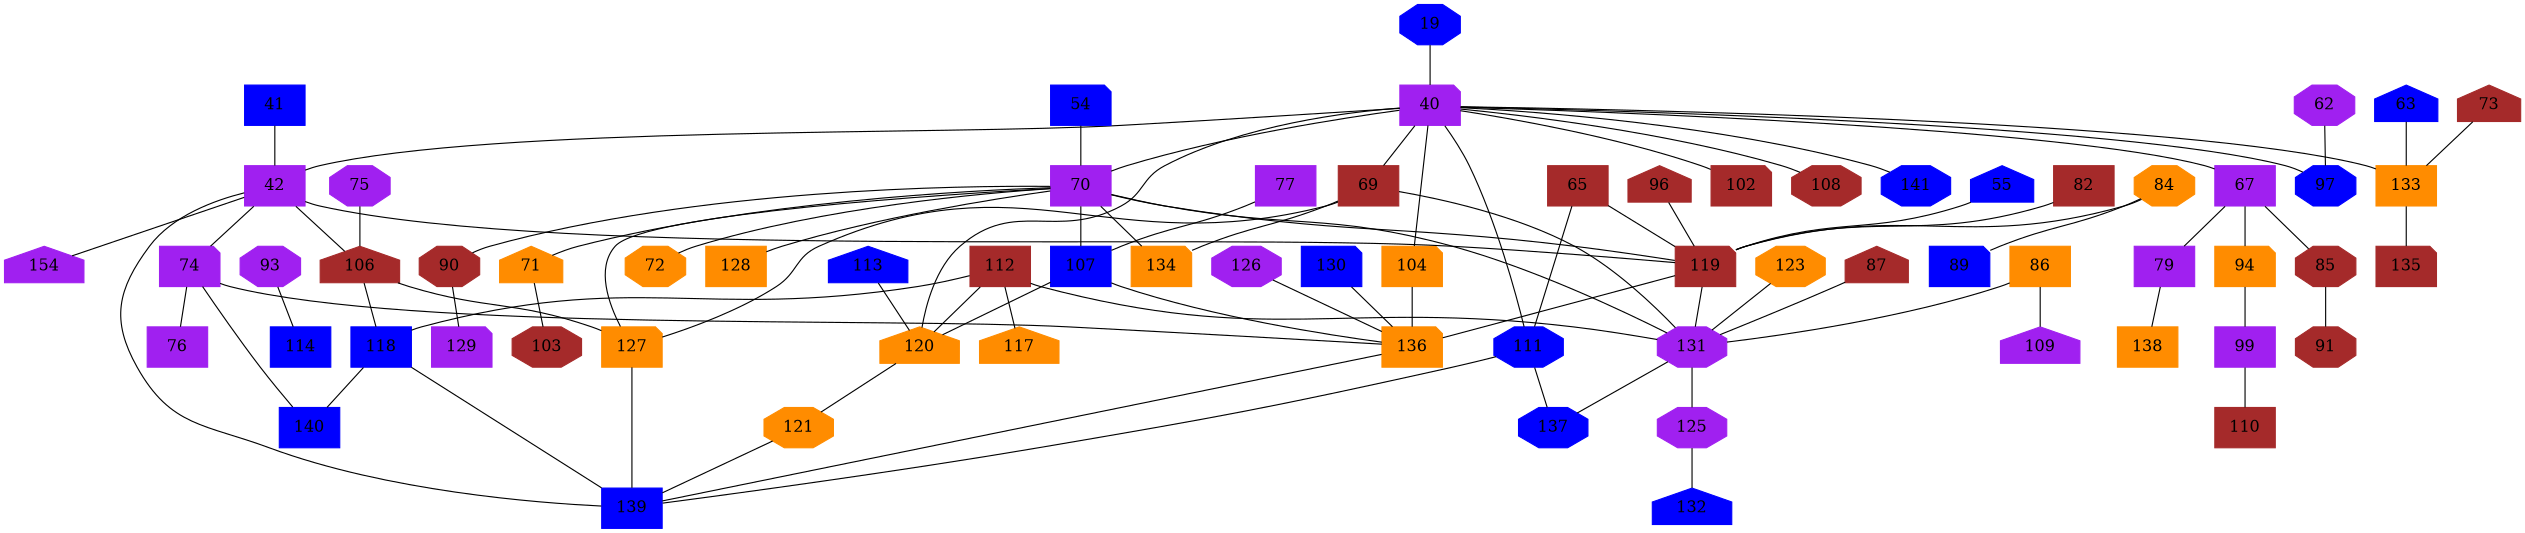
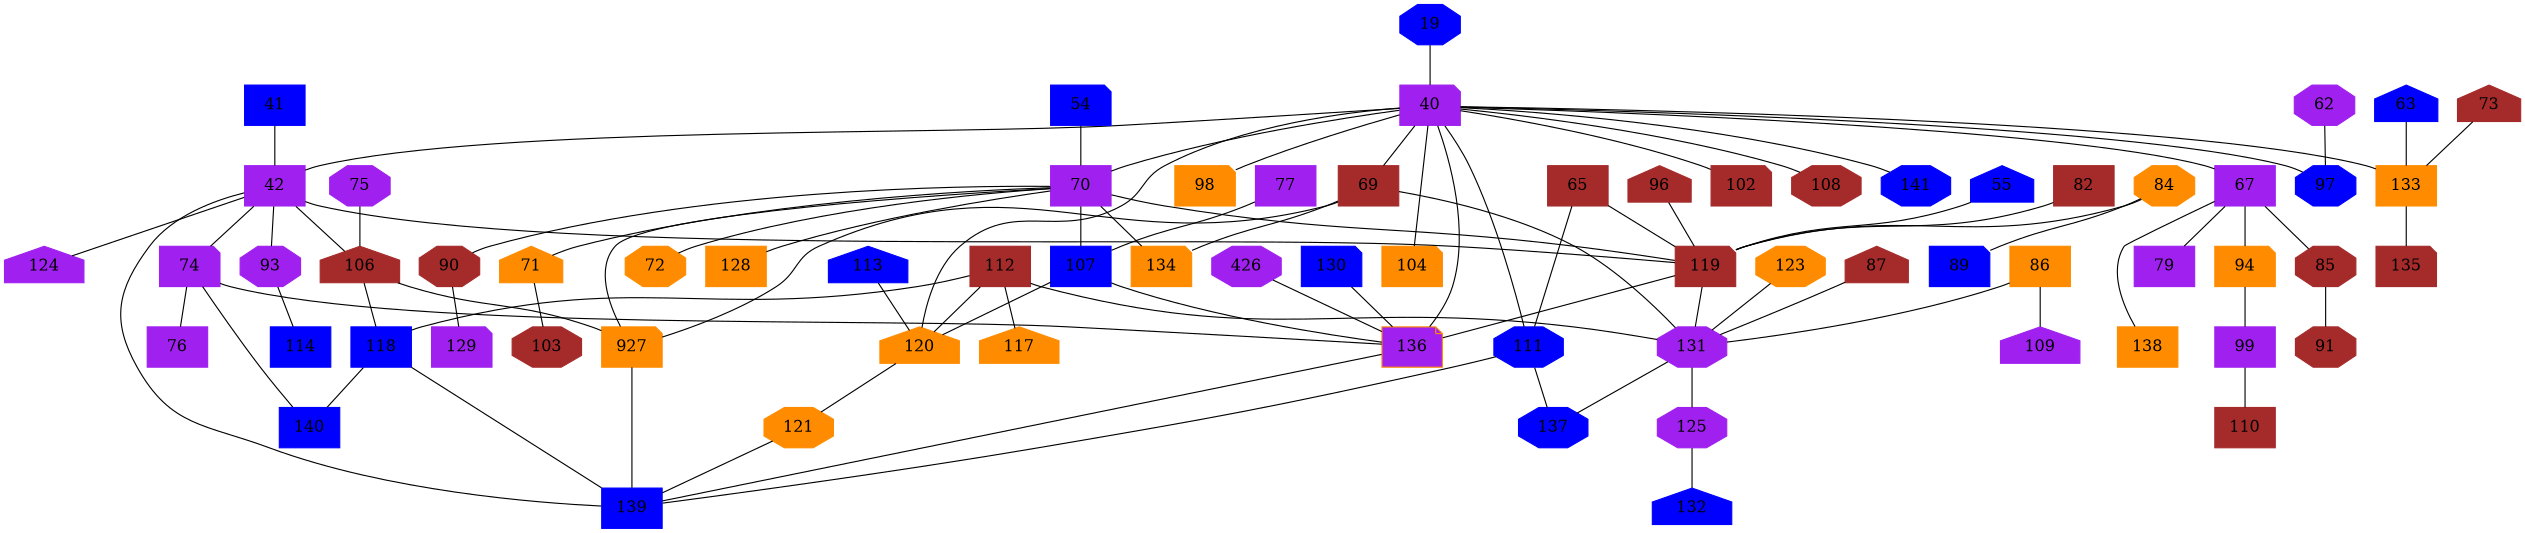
node "98": added
edge "42" -- "93": added
edge "70" -- "131": removed
node "154": label "154" -> "124"
node "126": label "126" -> "426"
edge "104" -- "136": now "40" -- "136"
edge "79" -- "138": now "67" -- "138"
node "127": label "127" -> "927"
node "136": fillcolor darkorange -> purple
